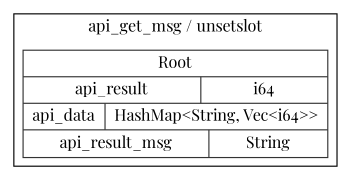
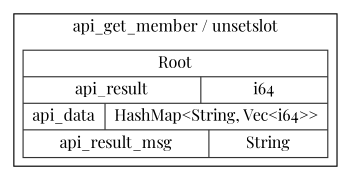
cluster "api_get_msg / unsetslot": label "api_get_msg / unsetslot" -> "api_get_member / unsetslot"
